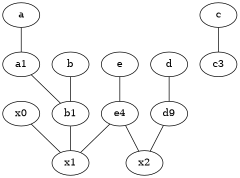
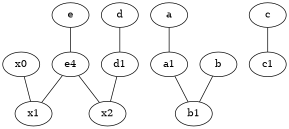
node "c3": label "c3" -> "c1"
node "d9": label "d9" -> "d1"
edge "b1" -- "x1": removed
